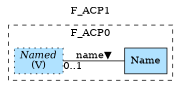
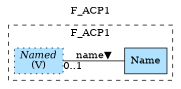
cluster "F_ACP0": label "F_ACP0" -> "F_ACP1"
